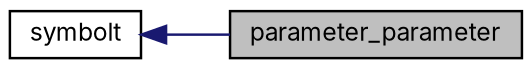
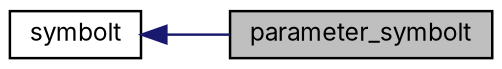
node "parameter_parameter": label "parameter_parameter" -> "parameter_symbolt"
